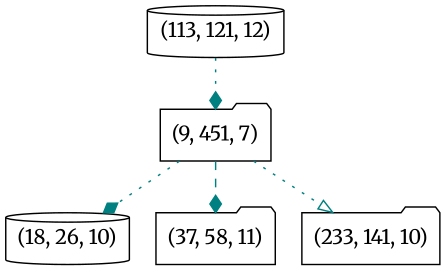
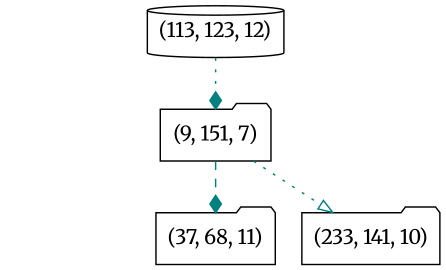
node "(113, 121, 12)": label "(113, 121, 12)" -> "(113, 123, 12)"
node "(9, 451, 7)": label "(9, 451, 7)" -> "(9, 151, 7)"
node "(18, 26, 10)": removed
node "(37, 58, 11)": label "(37, 58, 11)" -> "(37, 68, 11)"
